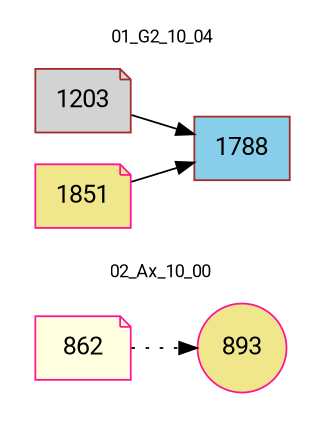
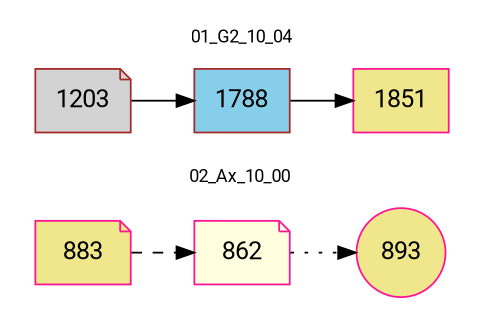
edge "1851" -> "1788": reversed
node "1851": shape note -> box
node "883": added
